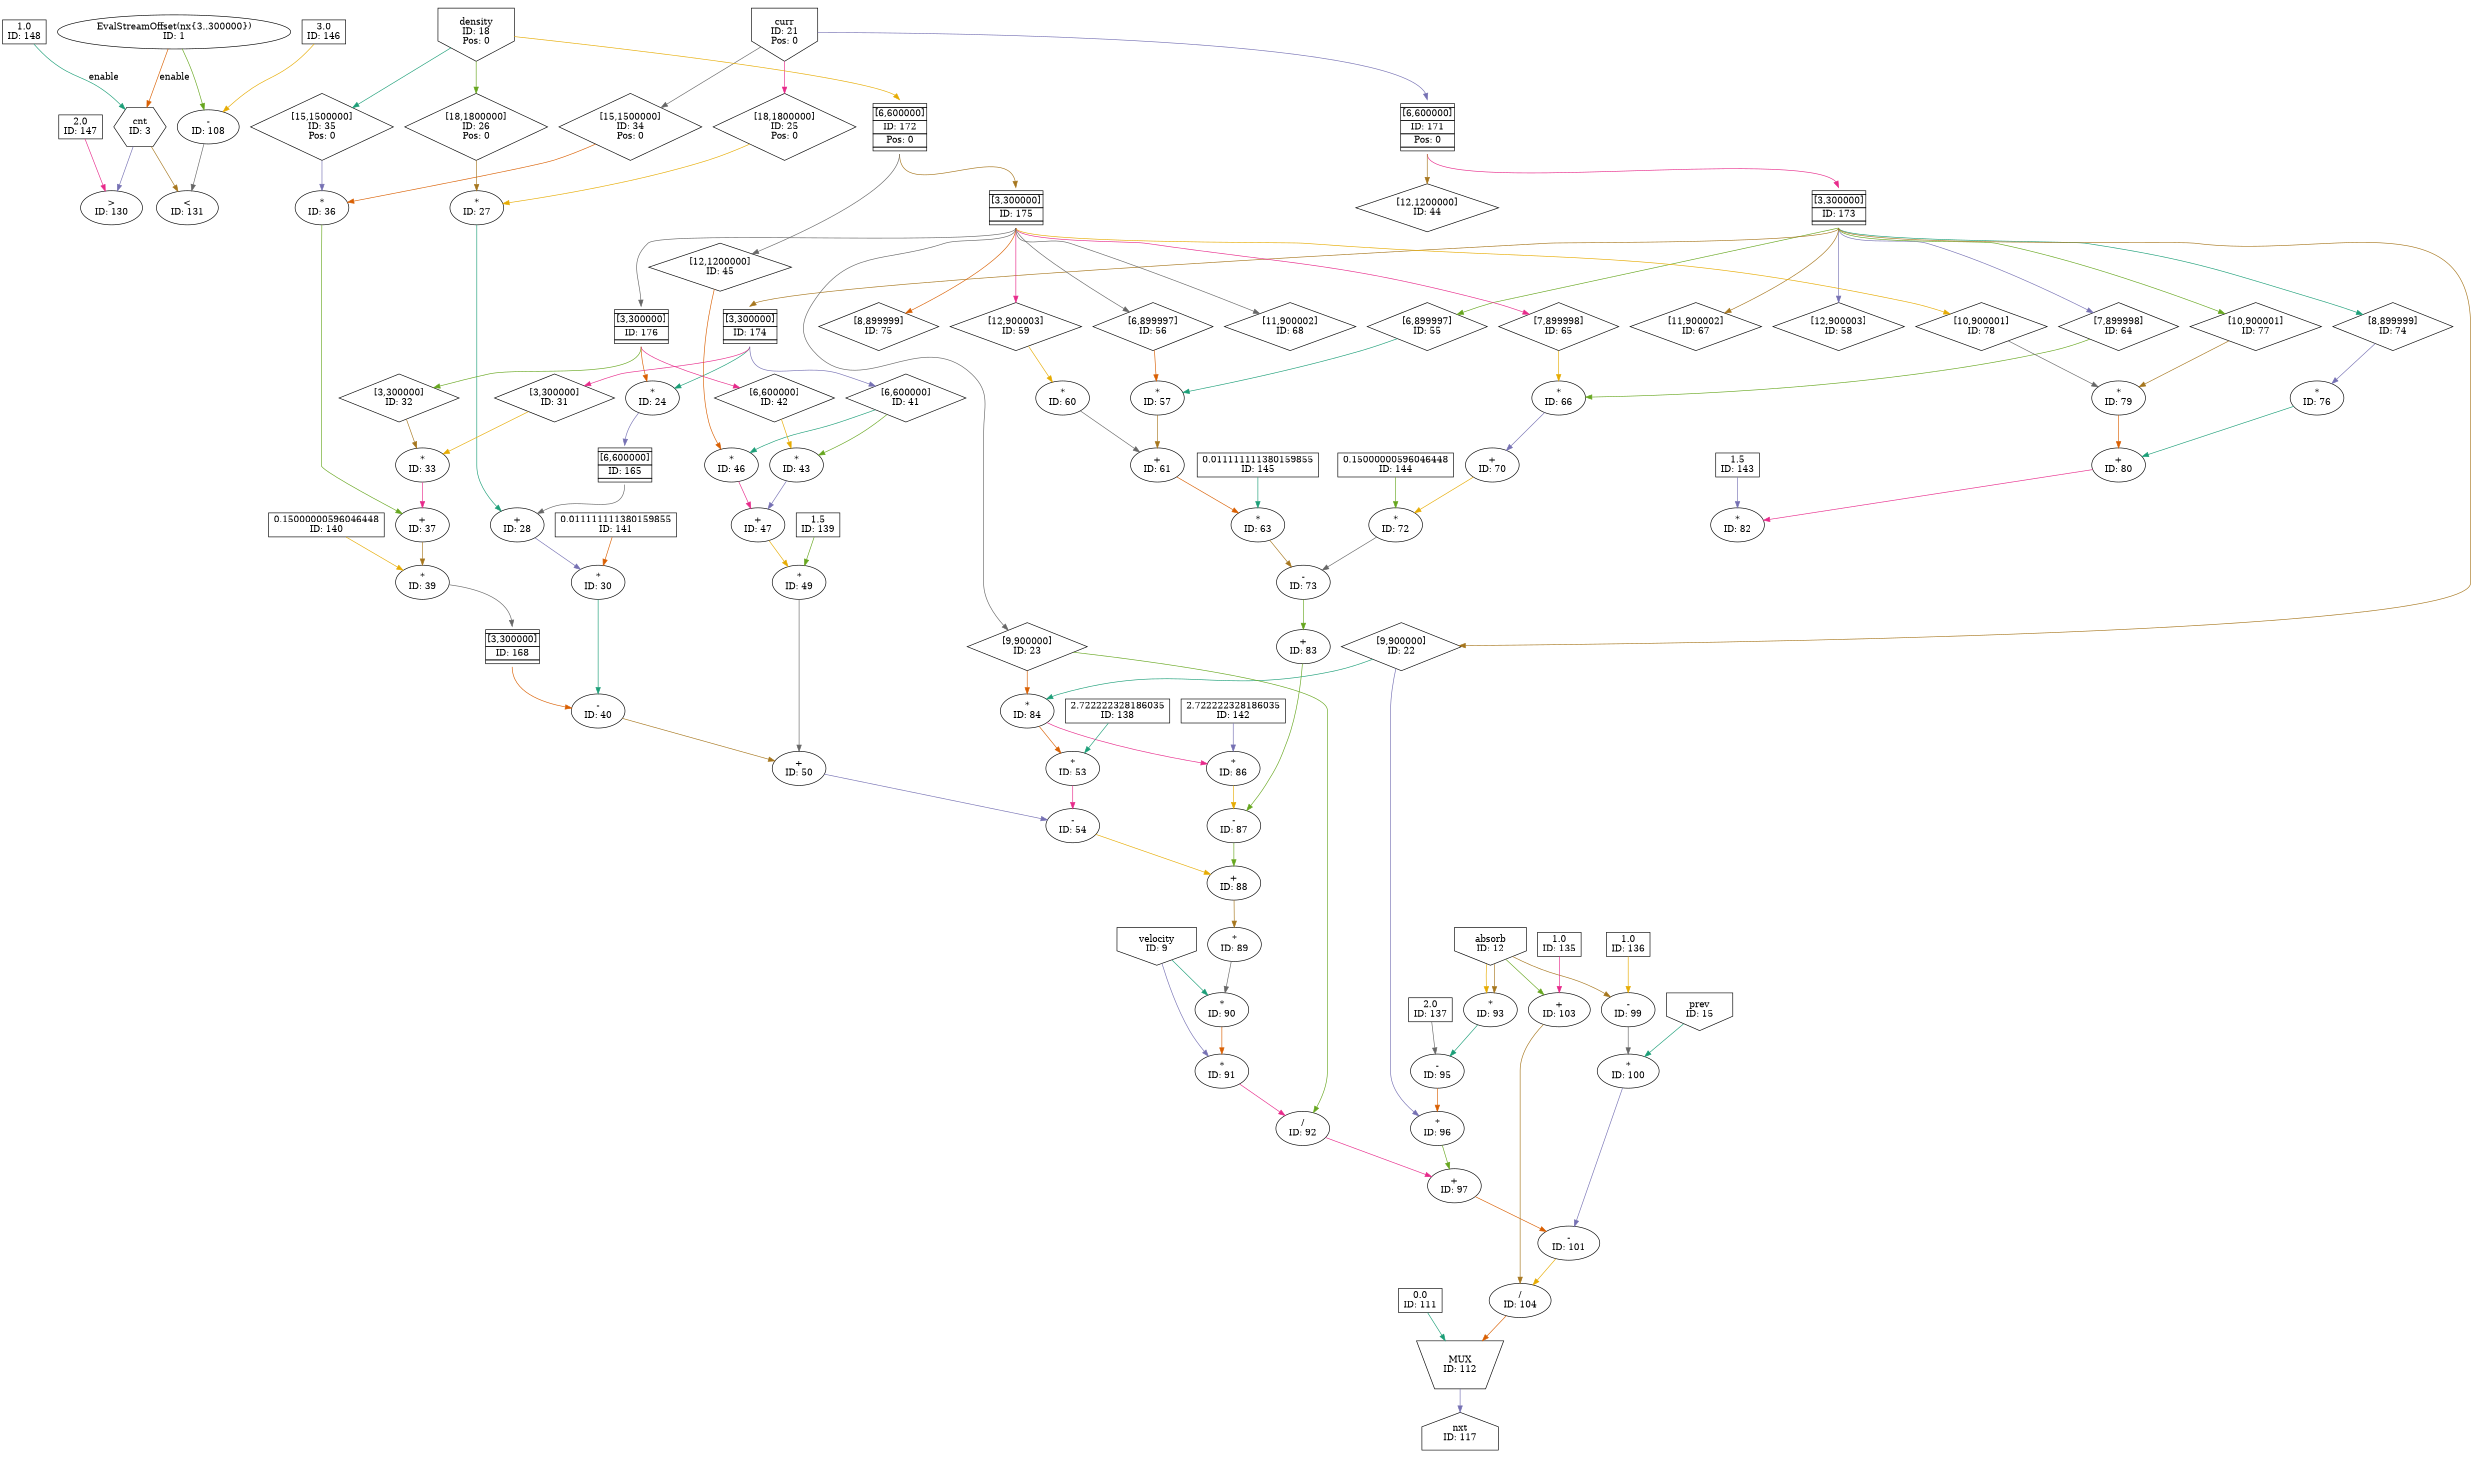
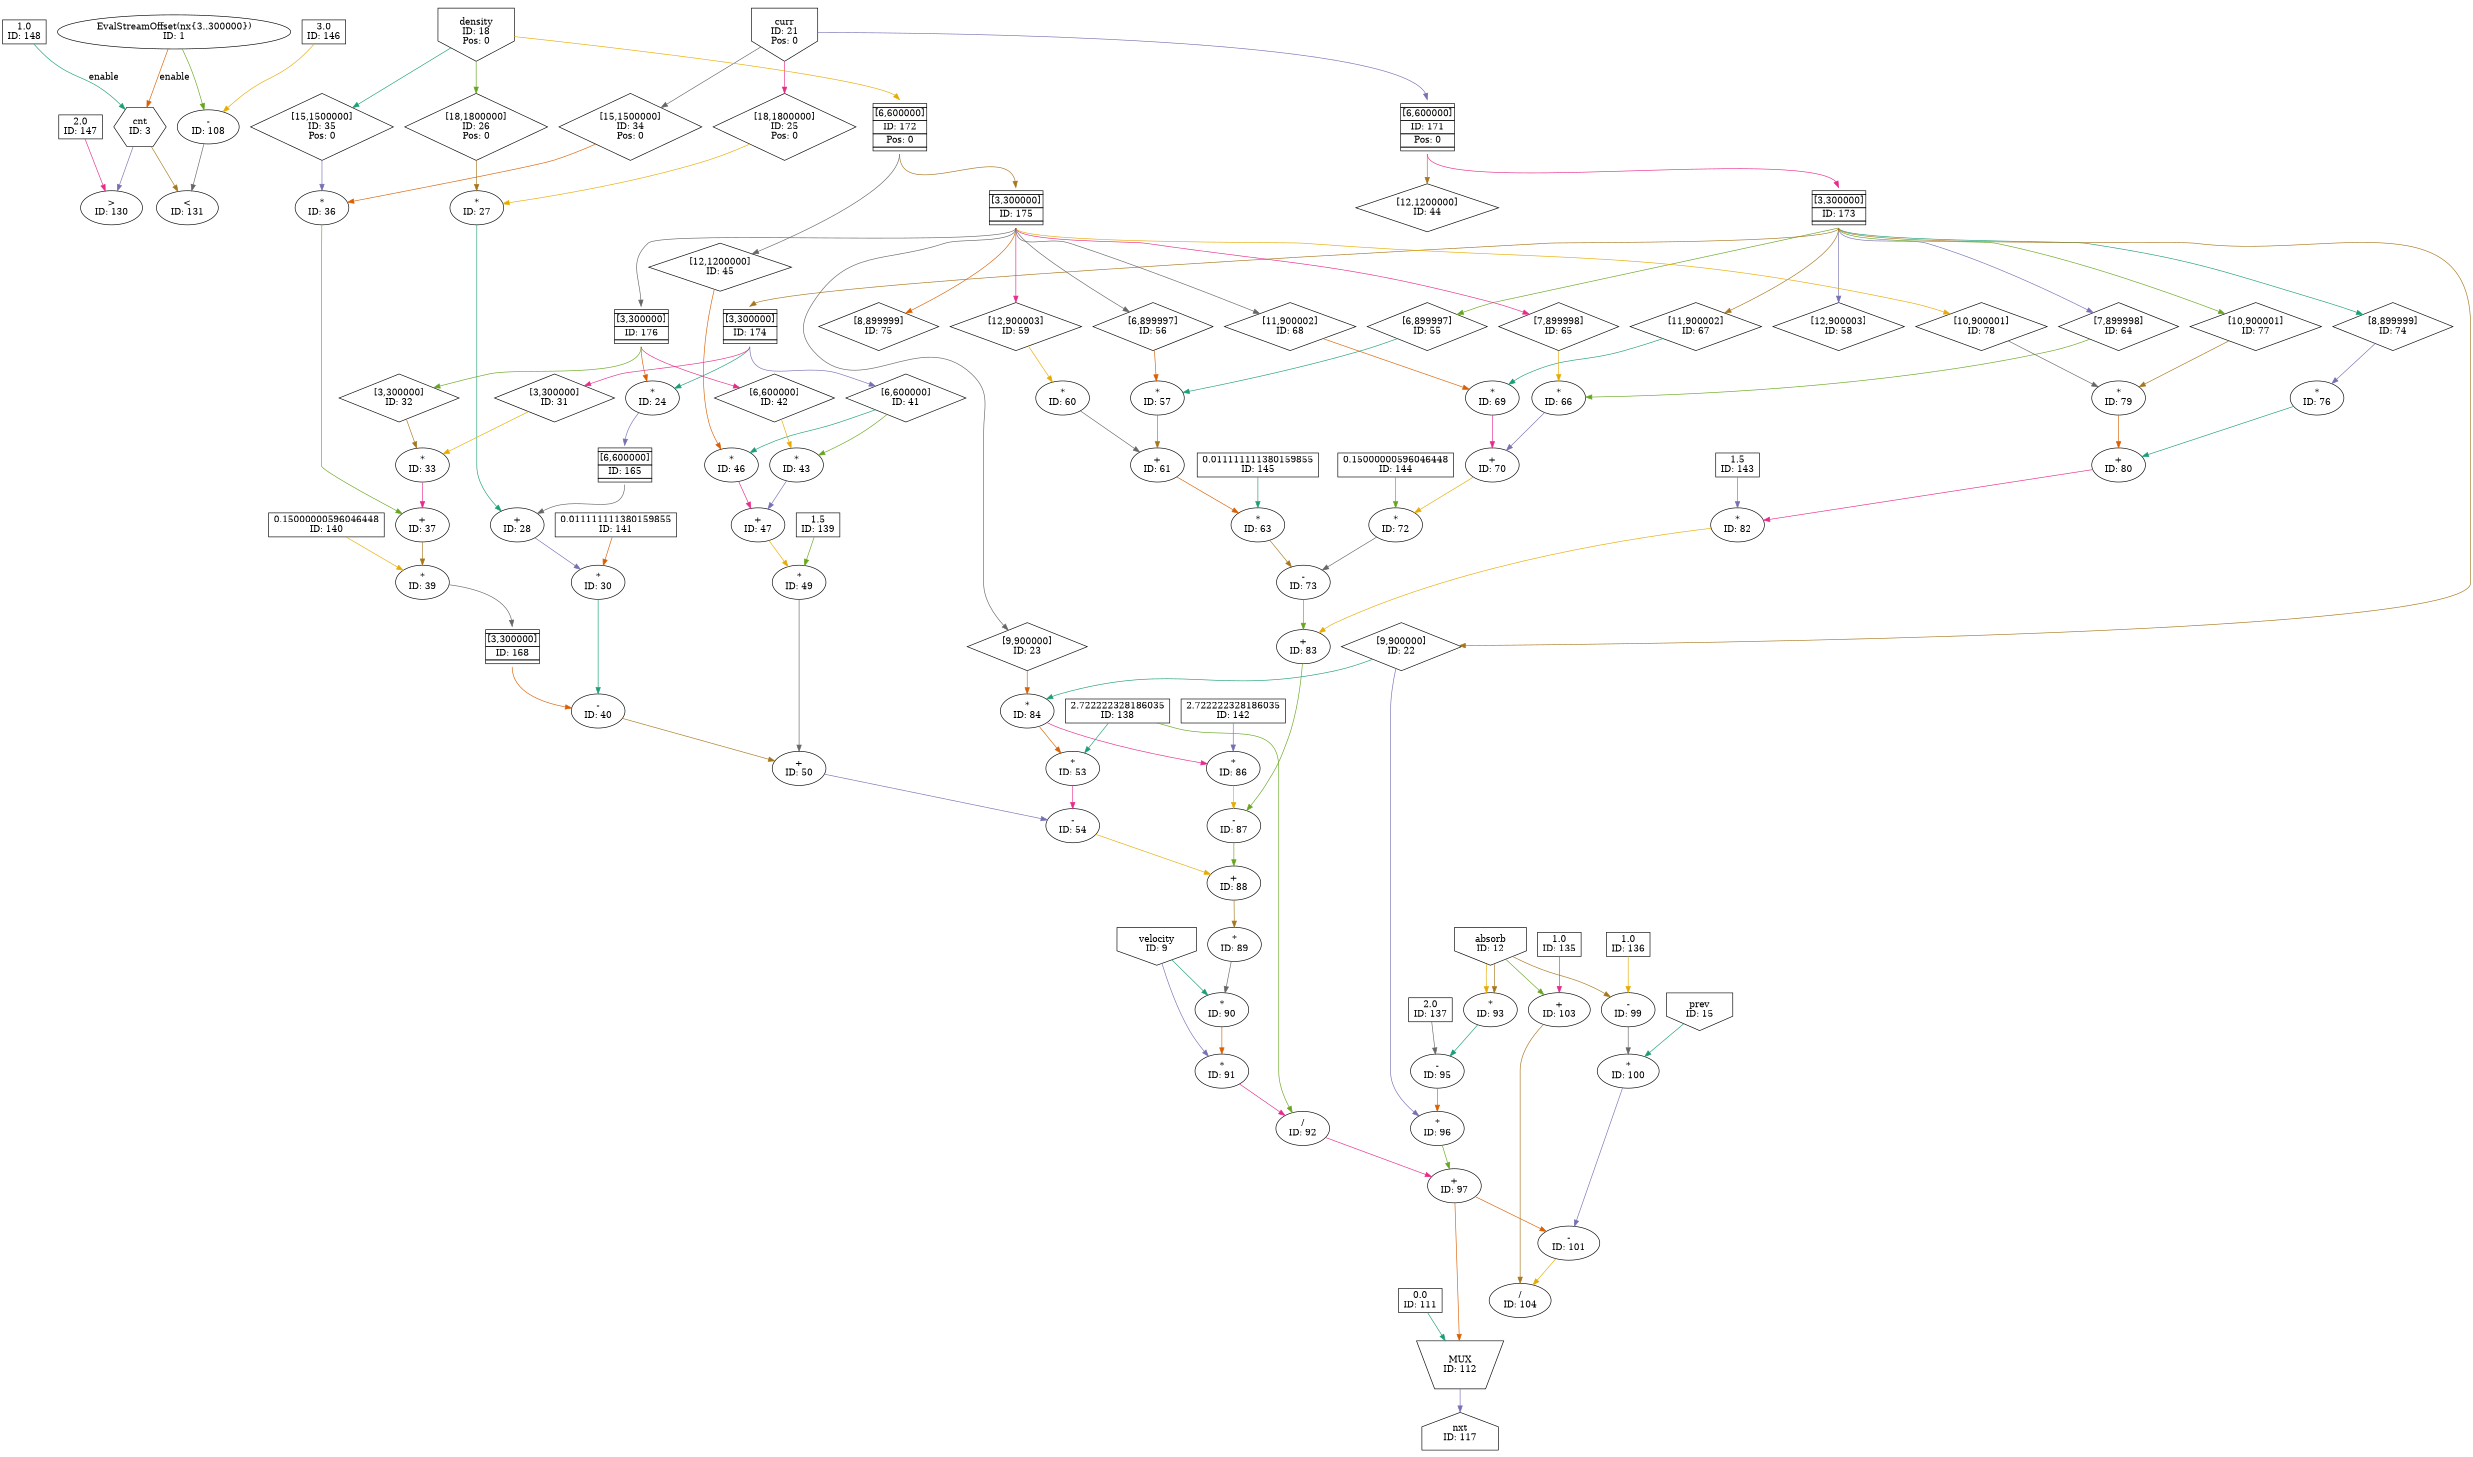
node "* ID: 69": added
edge "* ID: 82" -> "+ ID: 83": added
edge "[9,900000] ID: 23" -> "/ ID: 92": now "2.722222328186035 ID: 138" -> "/ ID: 92"
edge "/ ID: 104" -> "MUX ID: 112": now "+ ID: 97" -> "MUX ID: 112"
